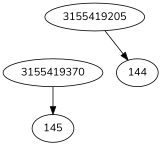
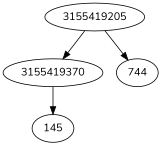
edge "3155419205" -> "3155419370": added
node "144": label "144" -> "744"
